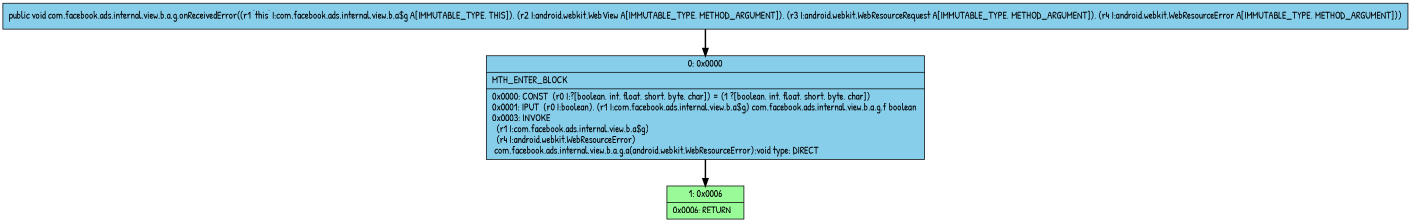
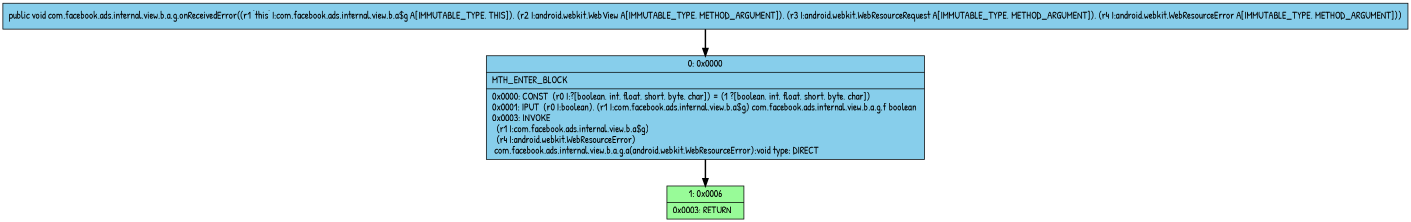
node "1: 0x0006": text "0x0006: RETURN" -> "0x0003: RETURN"
